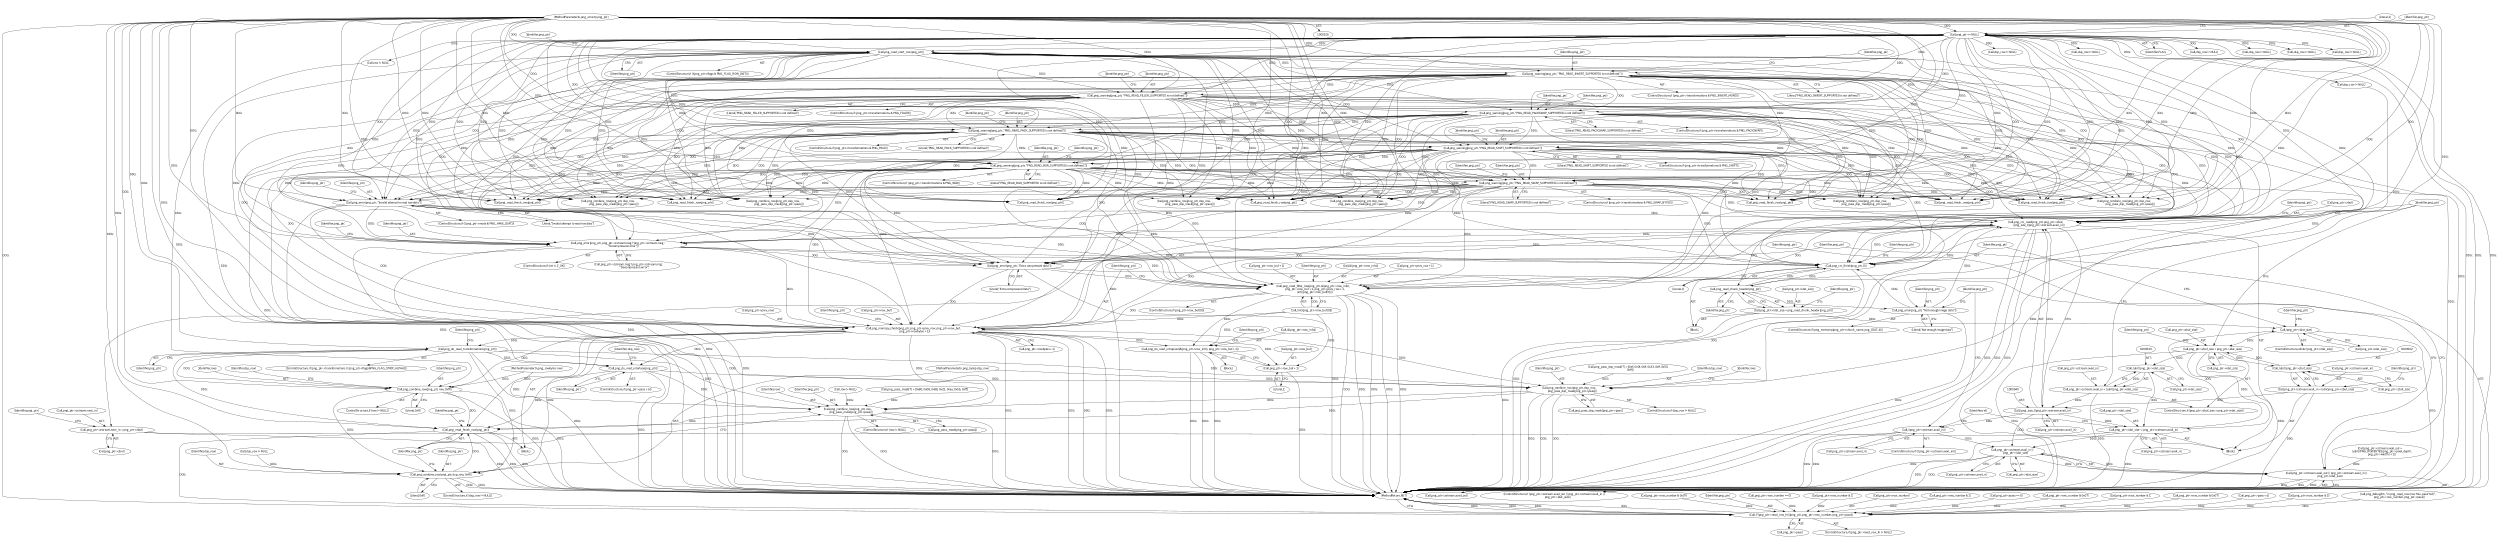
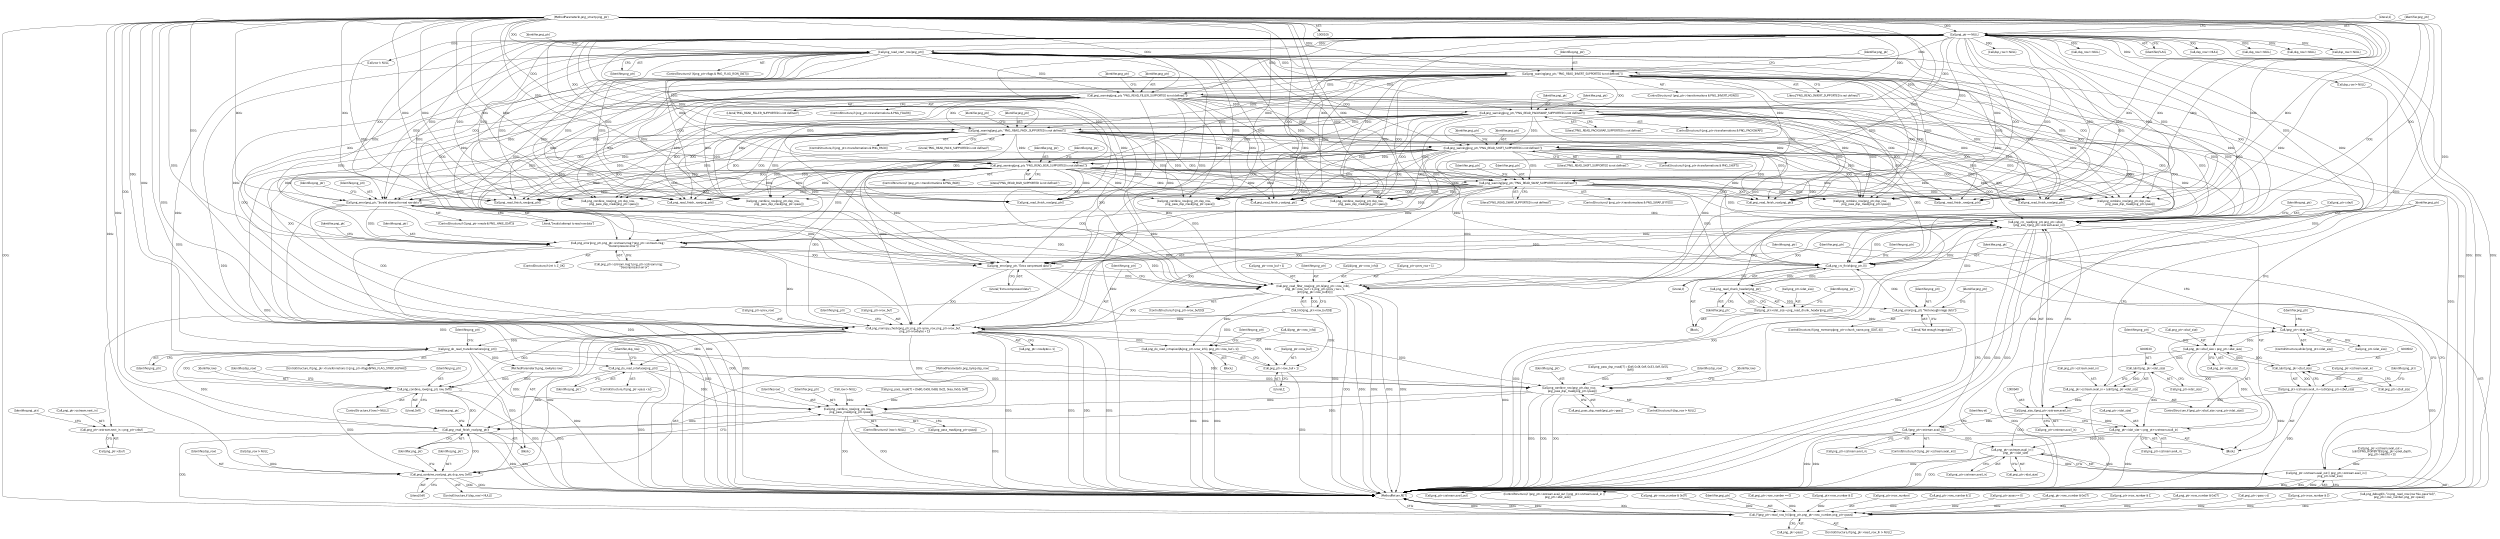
edge "(Call,png_do_read_transformations(png_ptr))" -> "(Call,png_do_read_interlace(png_ptr))": now "(Call,png_do_read_transformations(png_ptr))" -> "(MethodParameterIn,png_rowbytes row)"
edge "(Call,png_ptr->zstream.next_in = png_ptr->zbuf)" -> "(MethodReturn,RET)": removed, label "DDG:"
